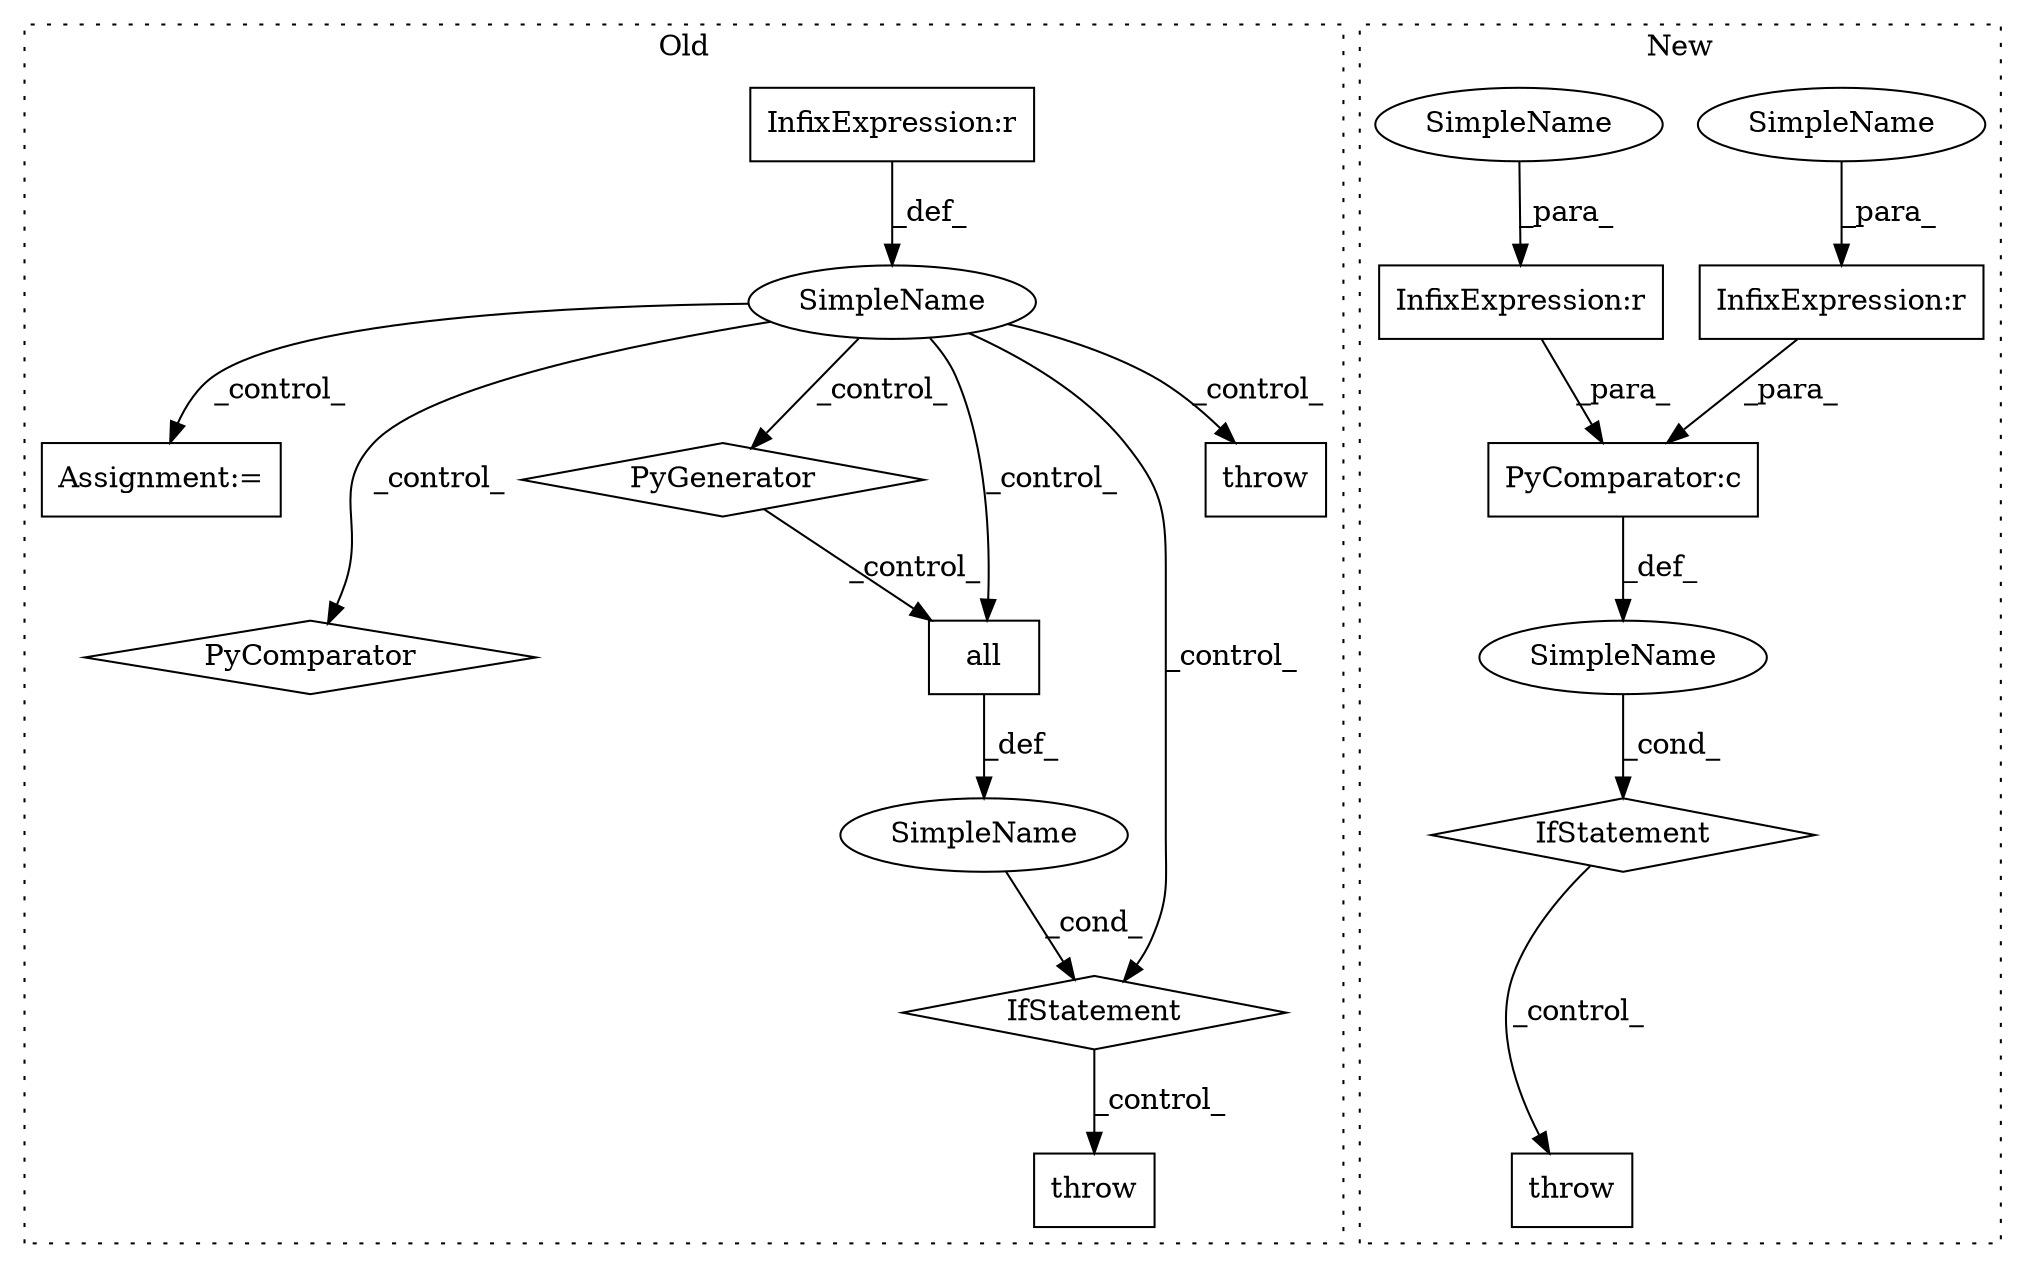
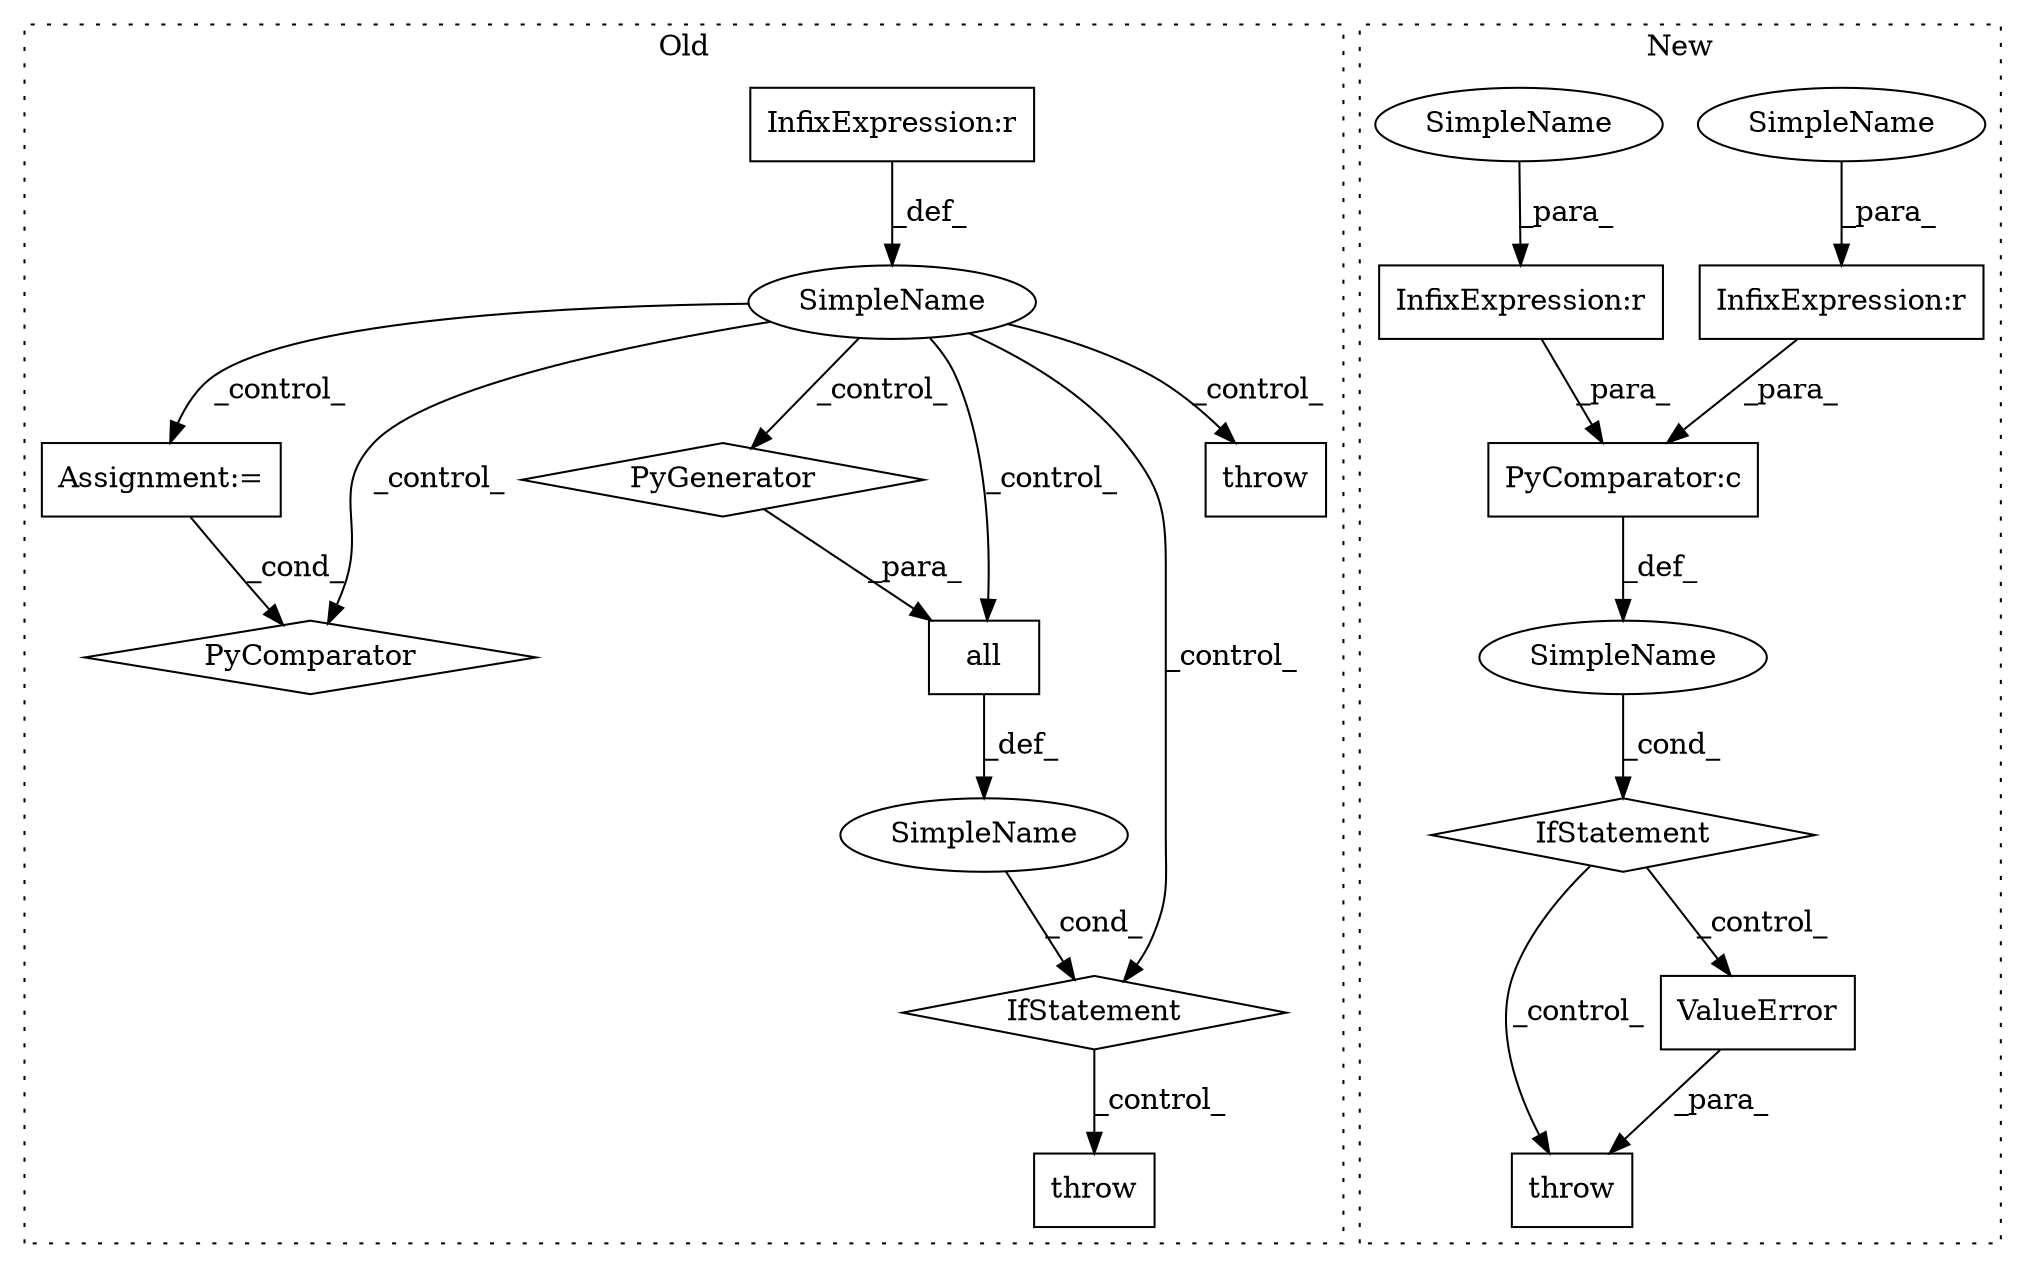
edge "Assignment:=" -> "PyComparator": added, label "_cond_"
edge "PyGenerator" -> "all": label "_control_" -> "_para_"
node "ValueError": added
